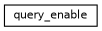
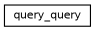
node "query_enable": label "query_enable" -> "query_query"
